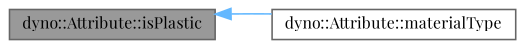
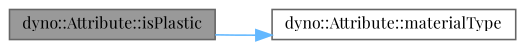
edge "dyno::Attribute::materialType" -> "dyno::Attribute::isPlastic": reversed
